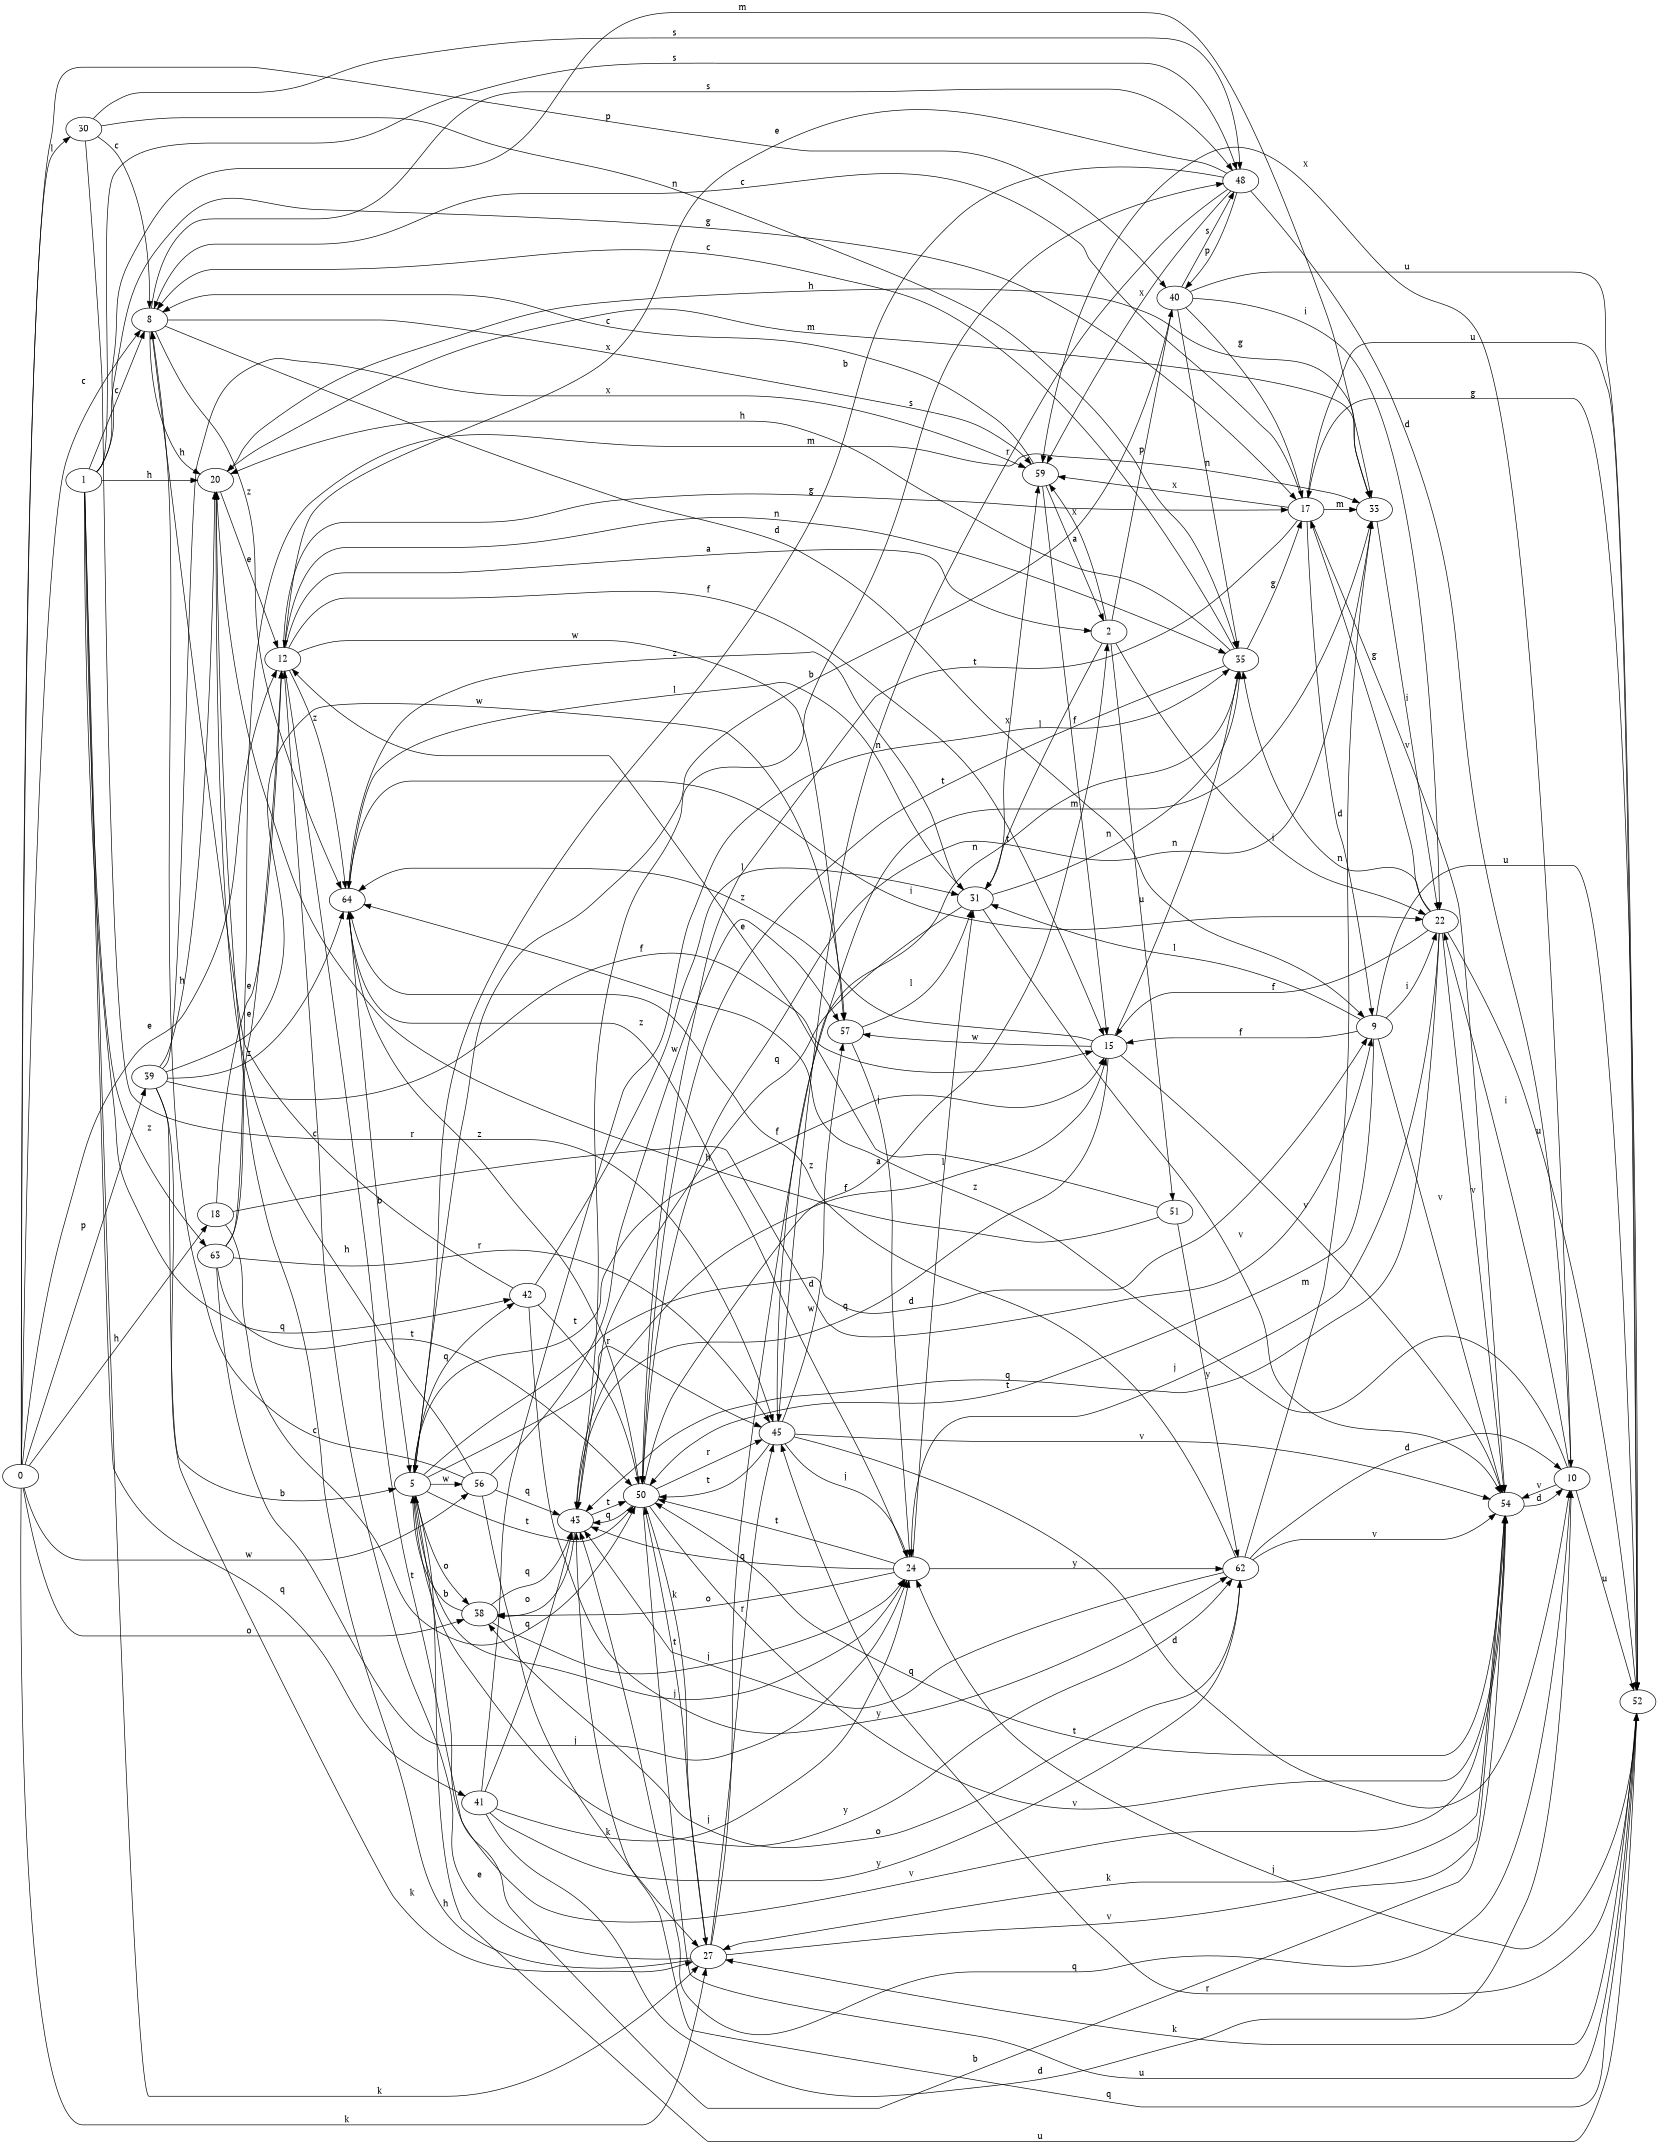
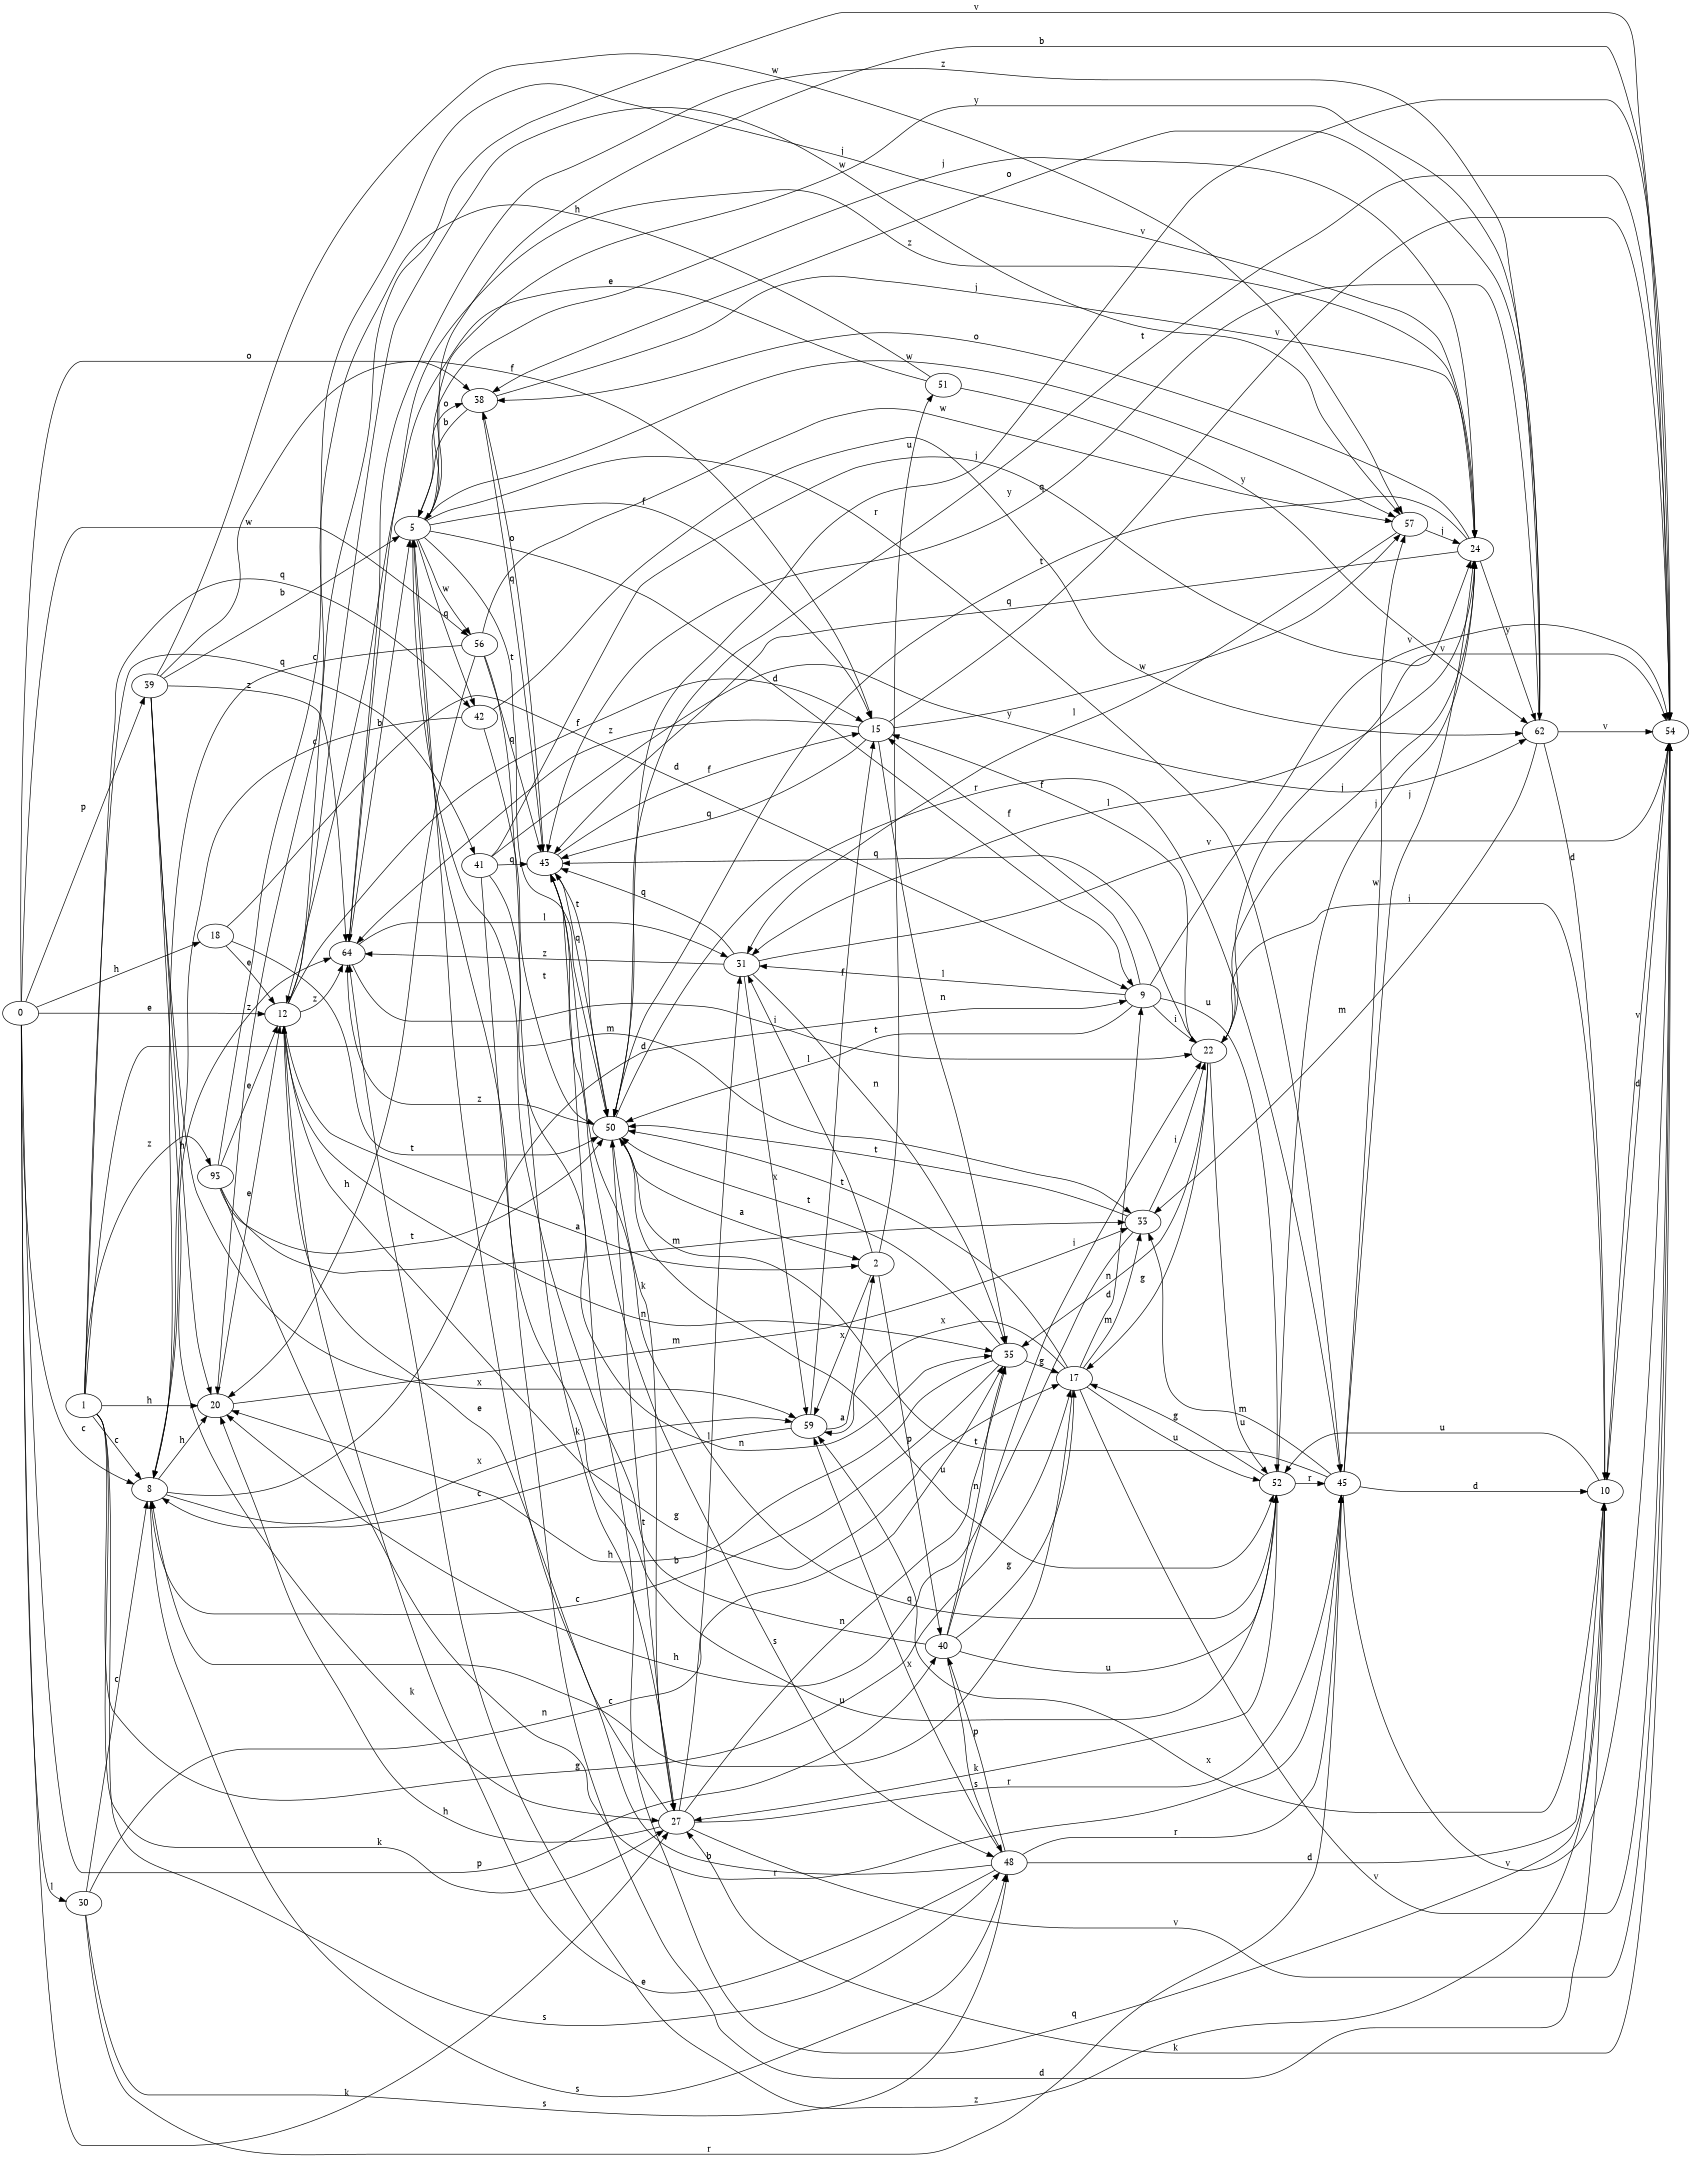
edge "5" -> "57": added, label "w"
edge "2" -> "22": removed, label "i"
edge "42" -> "31": now "27" -> "31"
node "63": label "63" -> "93"
